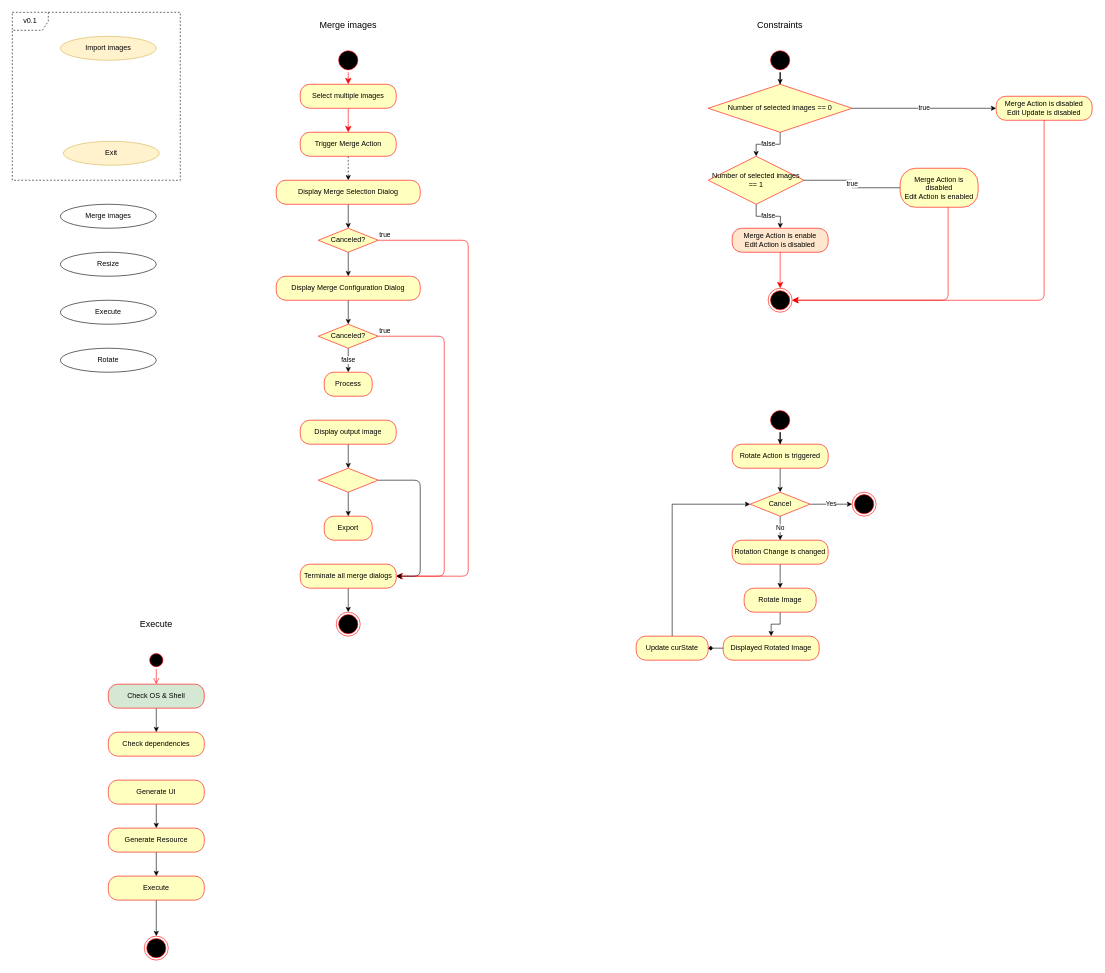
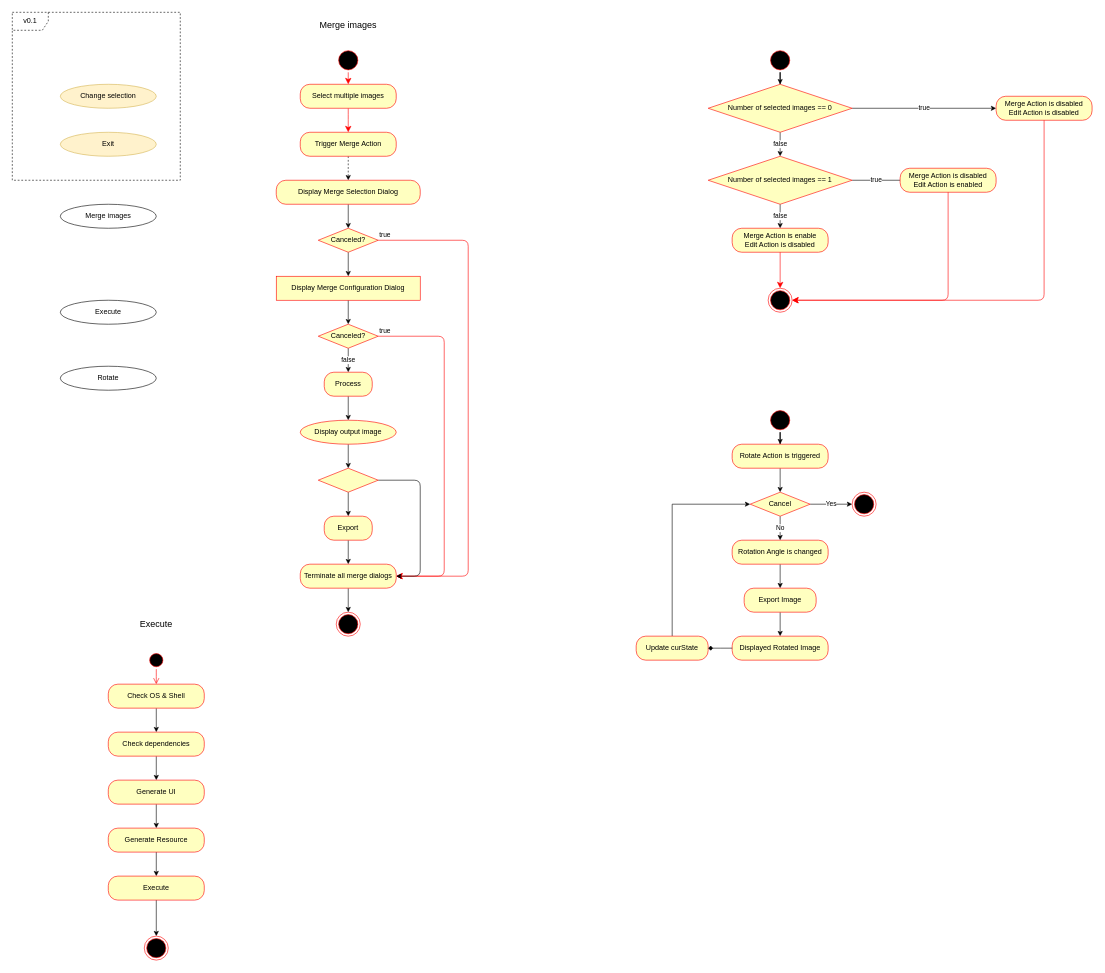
node "Constraints": removed
node "Import images": removed
node "Change selection": added
node "Merge Action is disabled Edit Update is disabled": label "Merge Action is disabled Edit Update is disabled" -> "Merge Action is disabled Edit Action is disabled"
node "Exit": moved (111, 153) -> (108, 144)
node "Number of selected images == 1": size 96x48 -> 144x48
node "Merge Action is disabled Edit Action is enabled": size 78x39 -> 96x24
node "Merge Action is enable Edit Action is disabled": fillcolor #ffe6cc -> #ffffc0
node "Resize": removed
node "Display Merge Configuration Dialog": shape rounded rectangle -> rectangle
node "Rotate": moved (108, 360) -> (108, 378)
edge "Process" -> "Display output image": added
node "Display output image": shape rounded rectangle -> ellipse
node "Rotation Change is changed": label "Rotation Change is changed" -> "Rotation Angle is changed"
edge "Export" -> "Terminate all merge dialogs": added
node "Rotate Image": label "Rotate Image" -> "Export Image"
node "Displayed Rotated Image": moved (771, 648) -> (780, 648)
node "Check OS & Shell": fillcolor #d5e8d4 -> #ffffc0
edge "Check dependencies" -> "Generate UI": added
